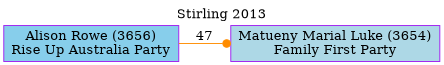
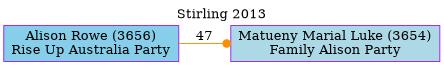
node "Matueny Marial Luke (3654) Family First Party": label "Matueny Marial Luke (3654) Family First Party" -> "Matueny Marial Luke (3654) Family Alison Party"
